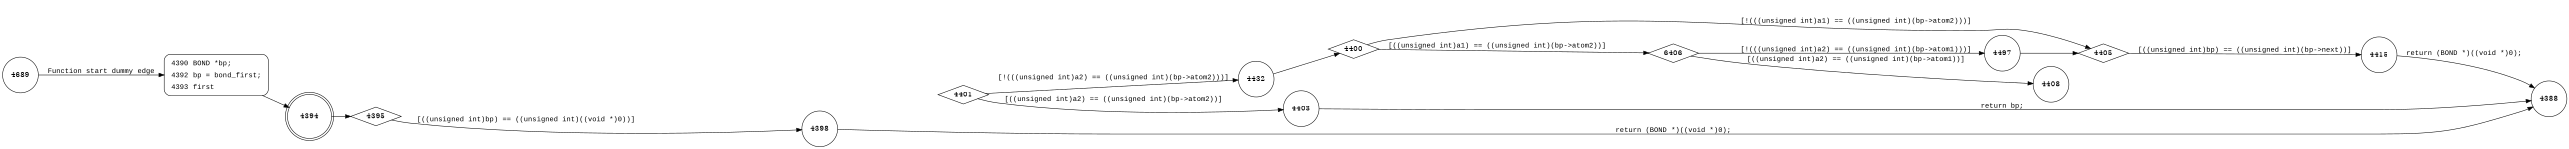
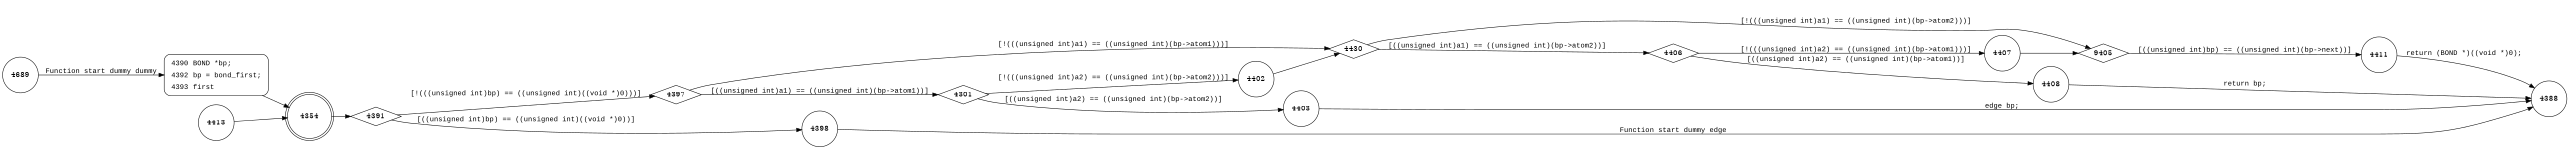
node "4400": label "4400" -> "4430"
node "6406": label "6406" -> "4406"
node "4497": label "4497" -> "4407"
node "4405": label "4405" -> "9405"
node "4415": label "4415" -> "4411"
edge "4689" -> "4390": label "Function start dummy edge" -> "Function start dummy dummy"
node "4432": label "4432" -> "4402"
edge "4408" -> "4388": added, label "return bp;"
node "4397": added
node "4401": label "4401" -> "4301"
edge "4403" -> "4388": label "return bp;" -> "edge bp;"
node "4394": label "4394" -> "4354"
node "4395": label "4395" -> "4391"
node "4413": added
edge "4398" -> "4388": label "return (BOND *)((void *)0);" -> "Function start dummy edge"
